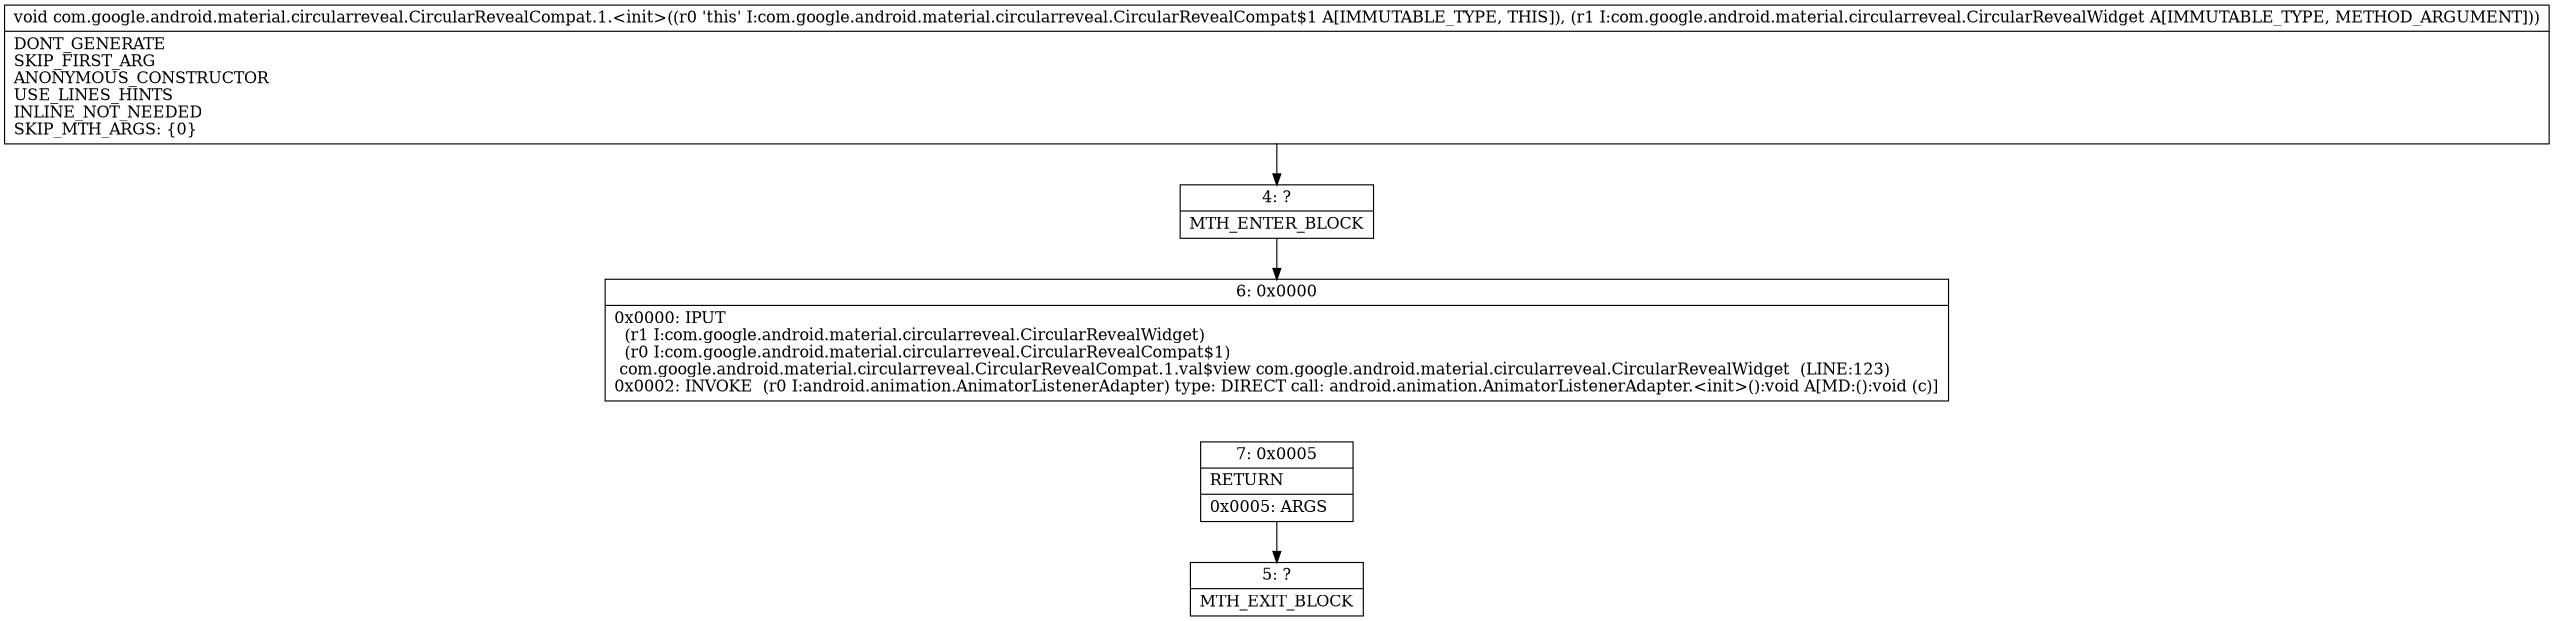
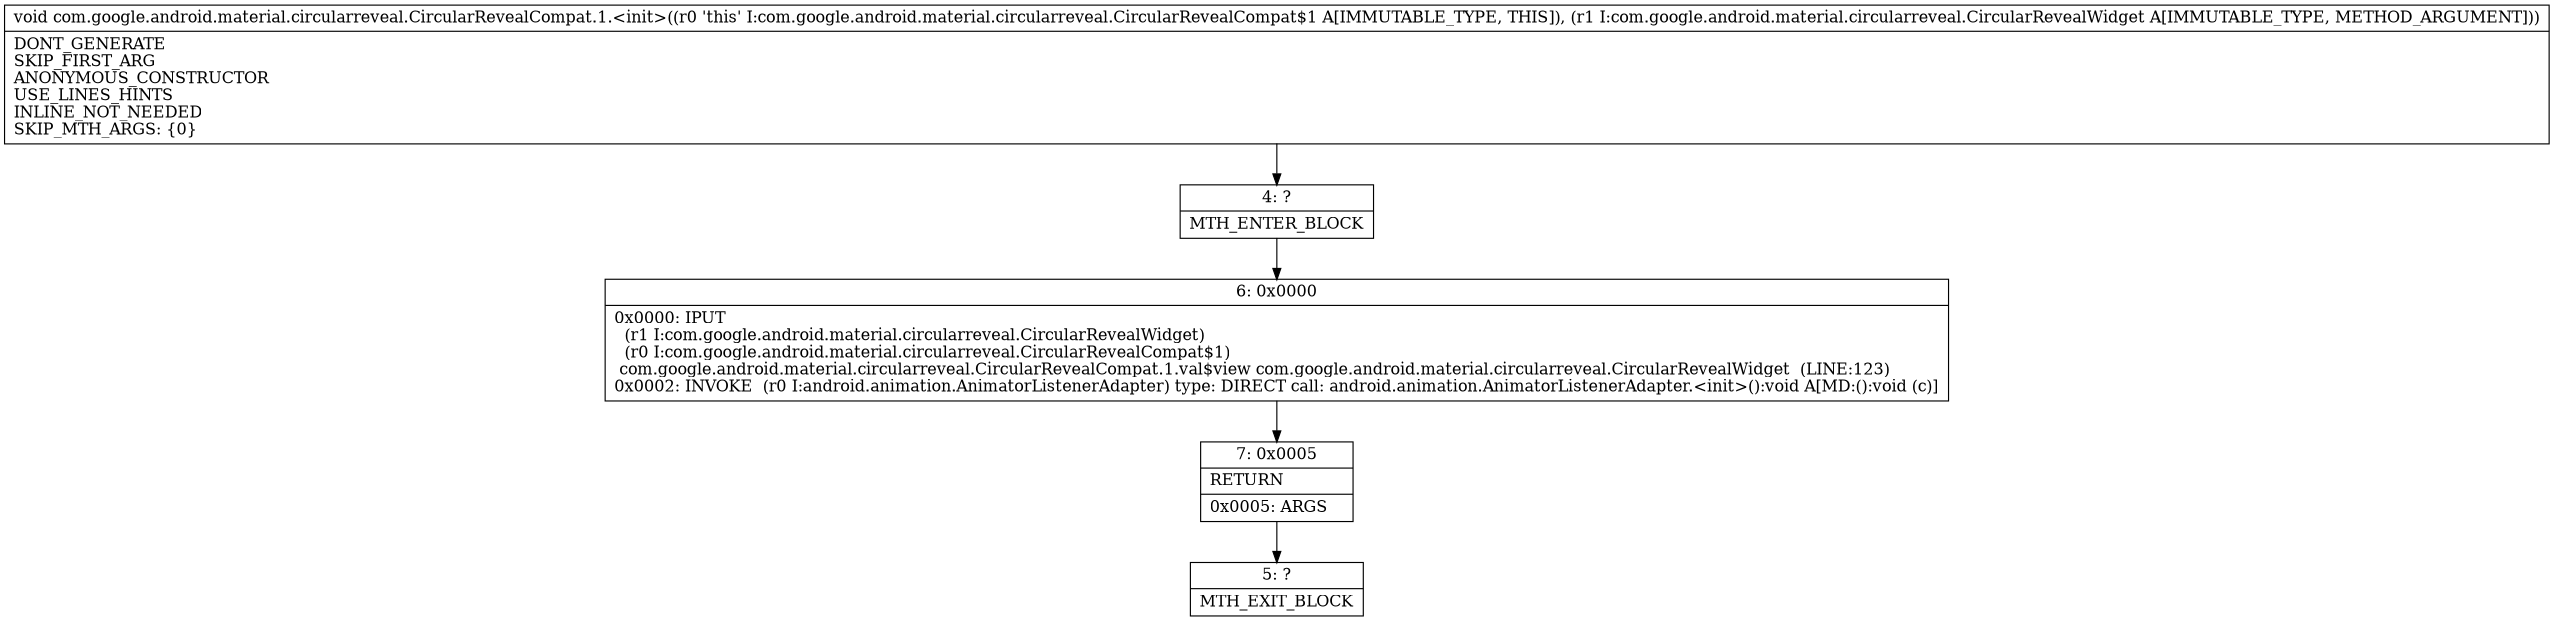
edge "6: 0x0000" -> "7: 0x0005": added
